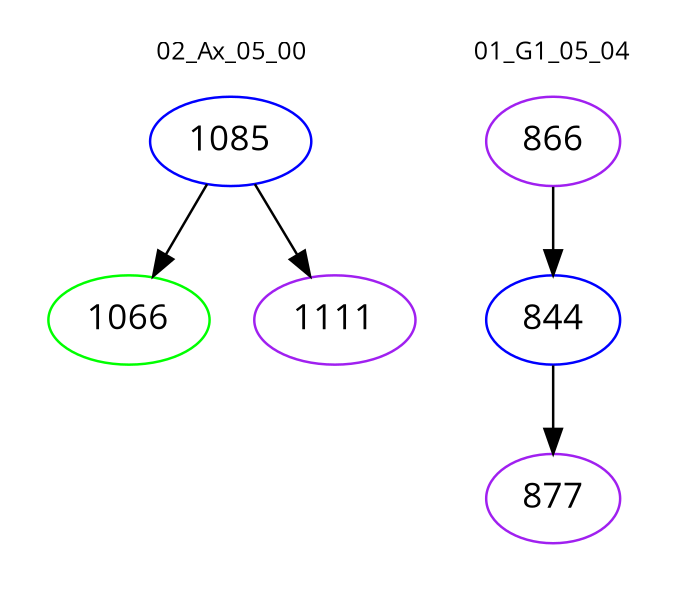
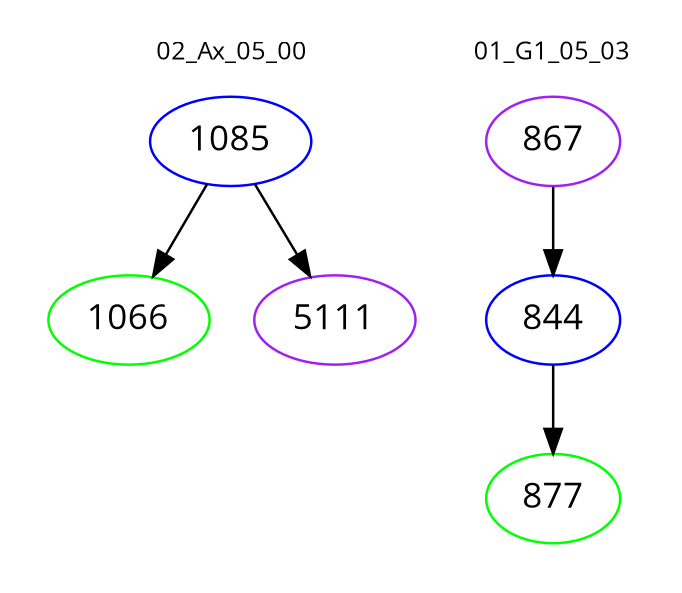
cluster "01_G1_05_04": label "01_G1_05_04" -> "01_G1_05_03"
node "866": label "866" -> "867"
node "1111": label "1111" -> "5111"
node "877": color purple -> green
